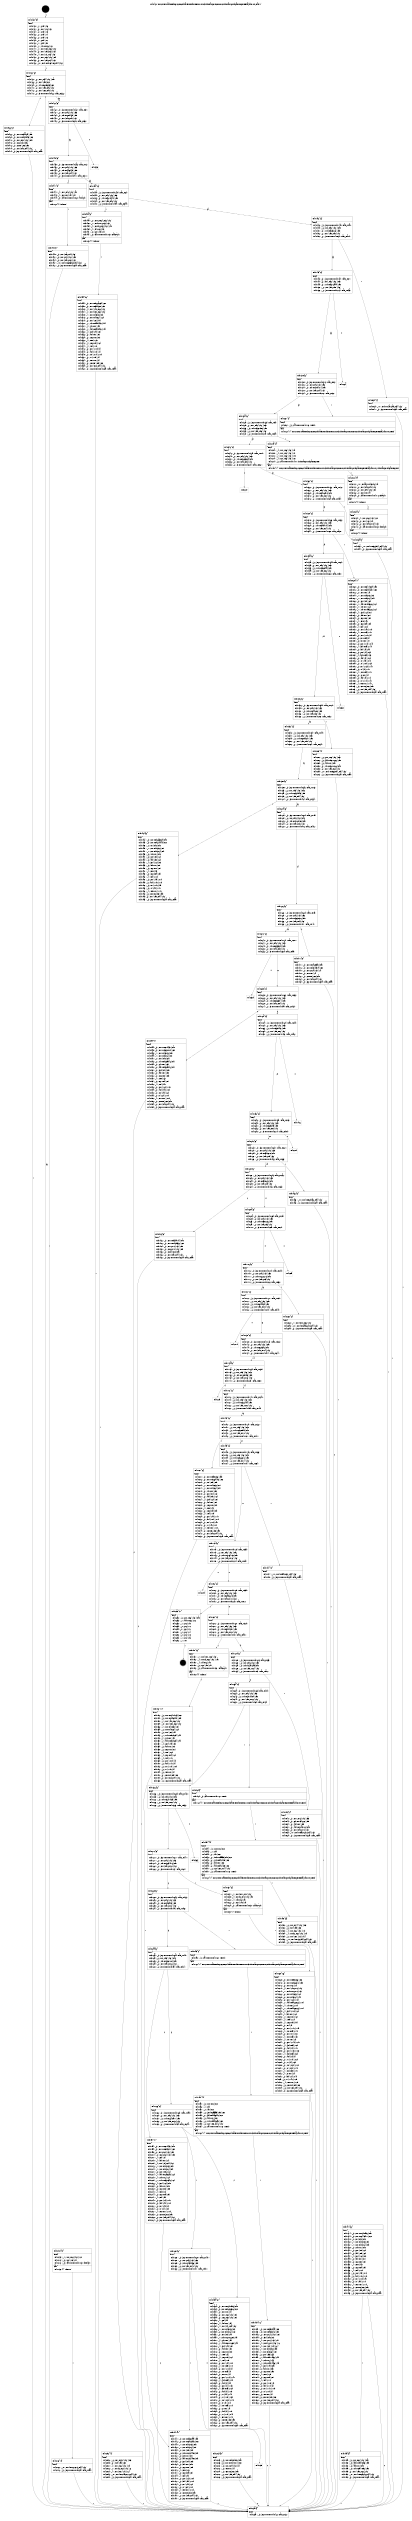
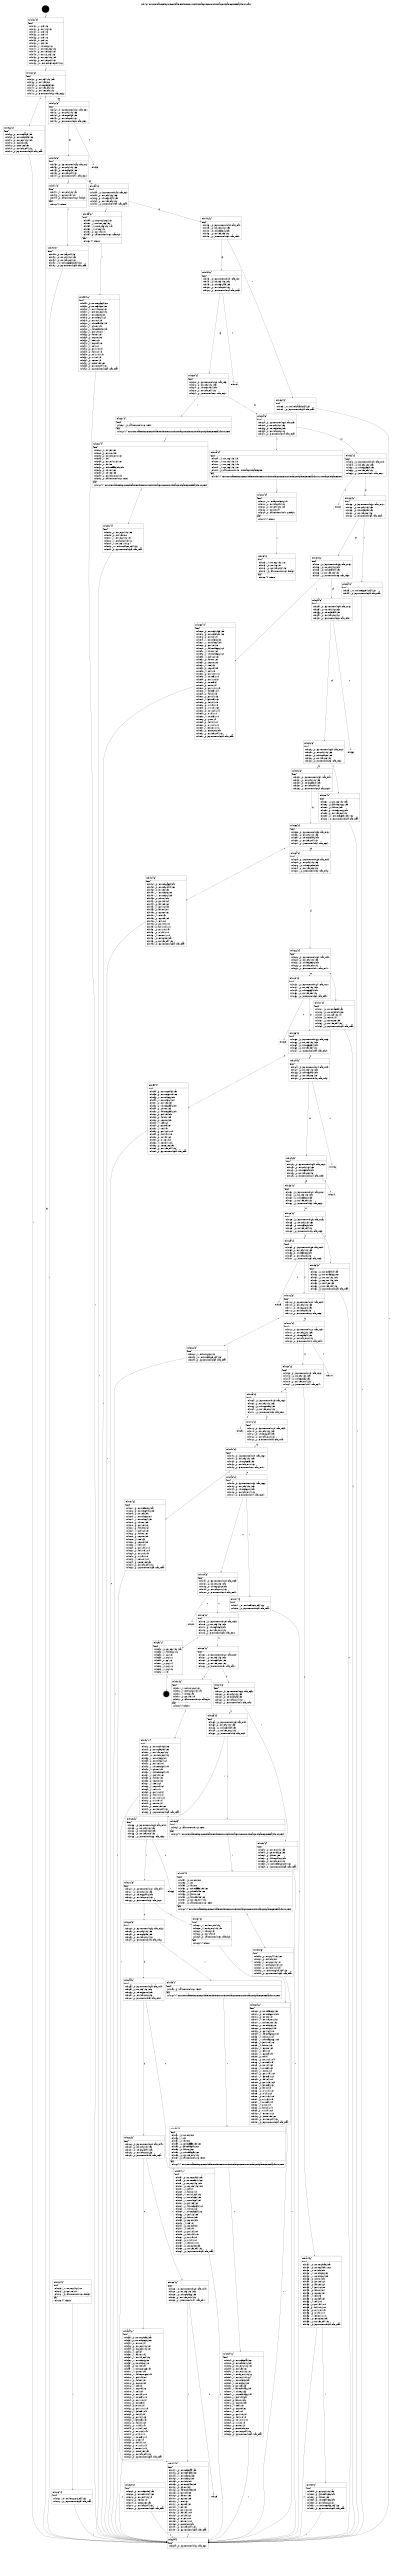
node "0x40208c [44]": added
node "0x401a65 [15]": removed
edge "0x40173e [28]" -> "0x401a74 [86]": added, label "2"
